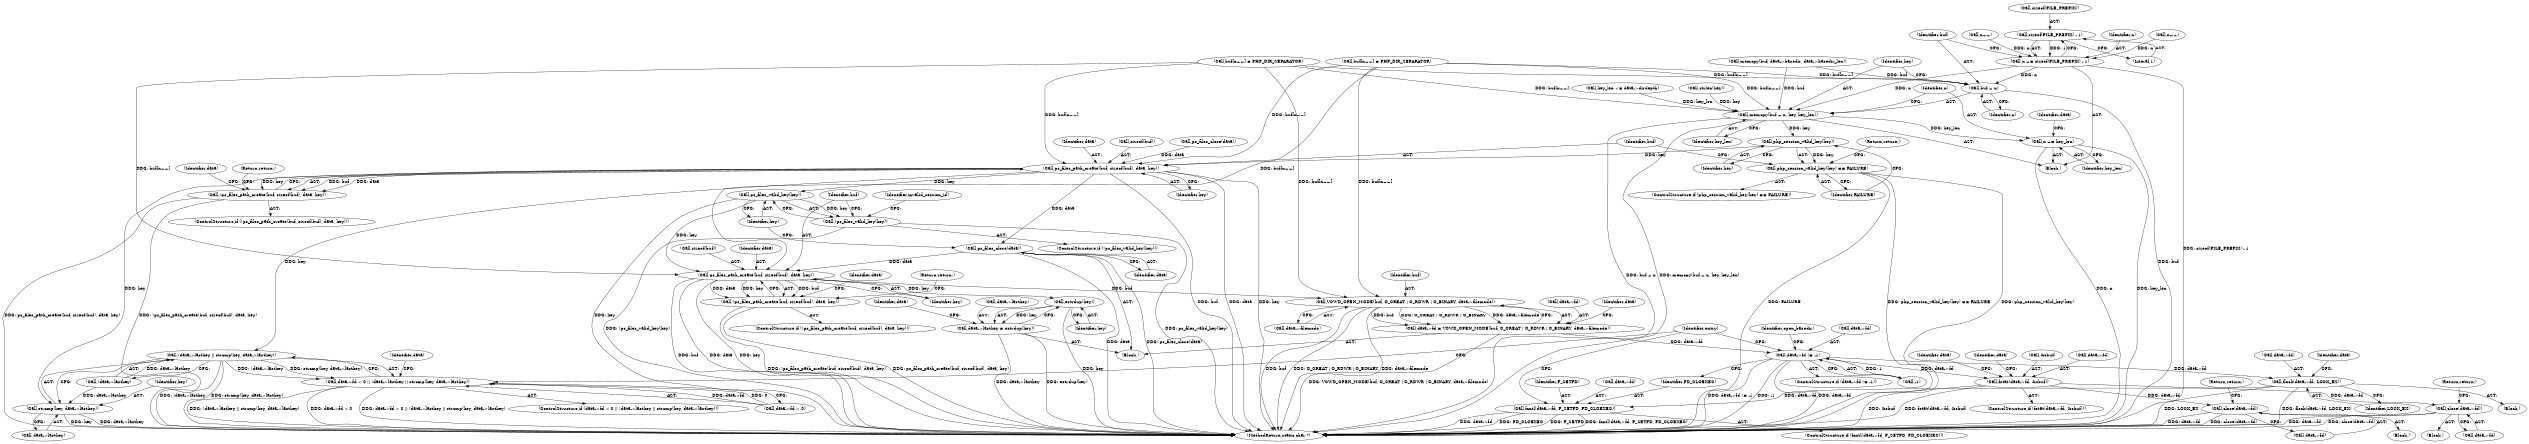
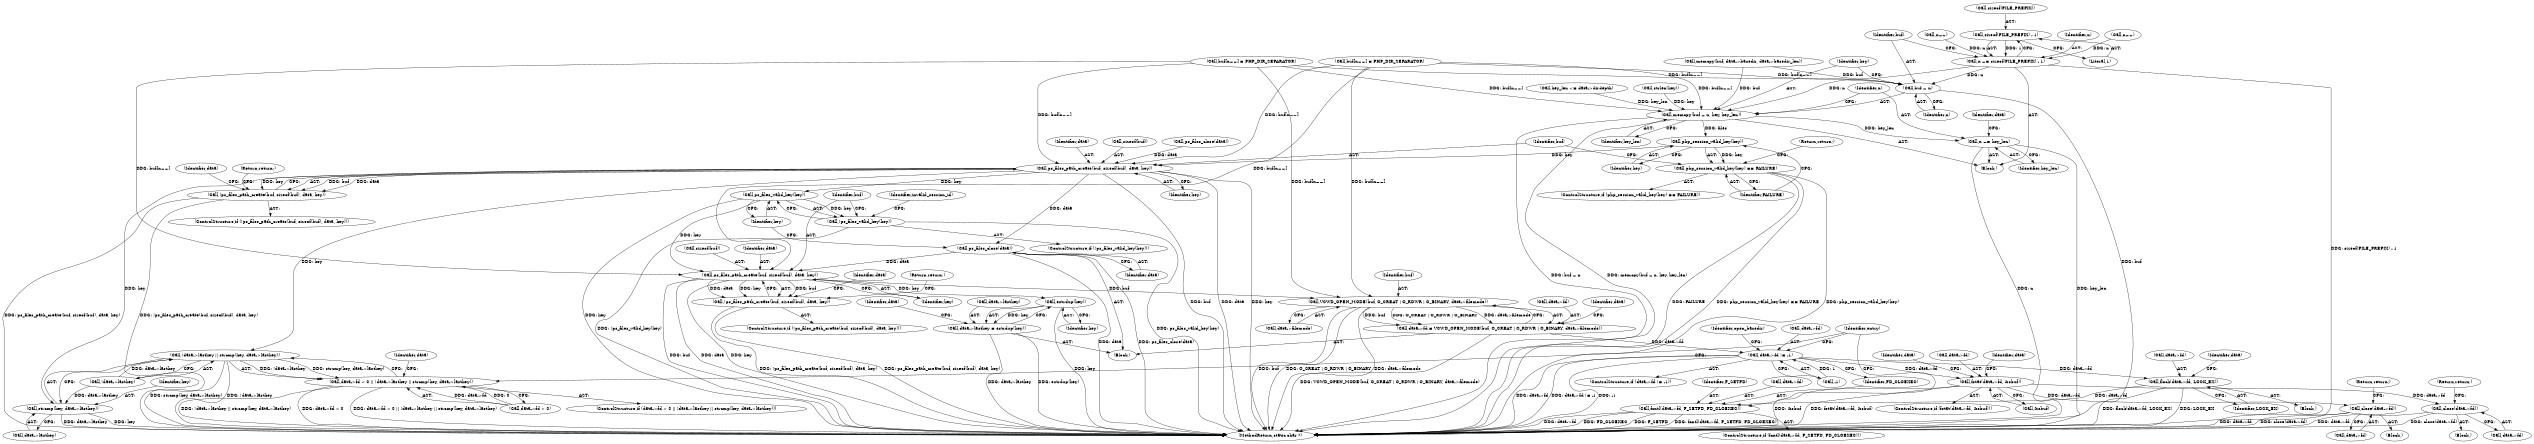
edge "(Call,memcpy(buf + n, key, key_len))" -> "(Call,php_session_valid_key(key))": label "DDG: key" -> "DDG: files"
edge "(Call,fstat(data->fd, &sbuf))" -> "(Call,&sbuf)": added, label "CFG:"
